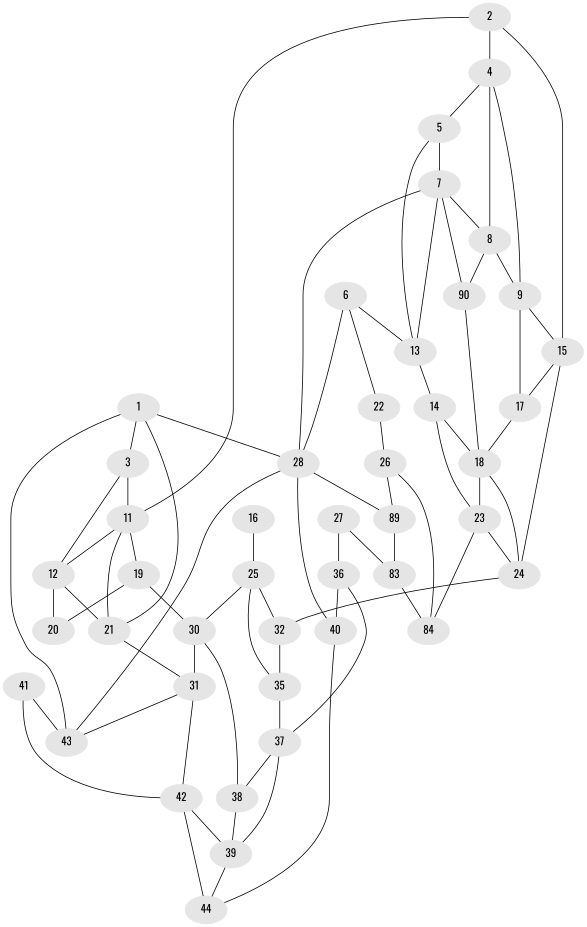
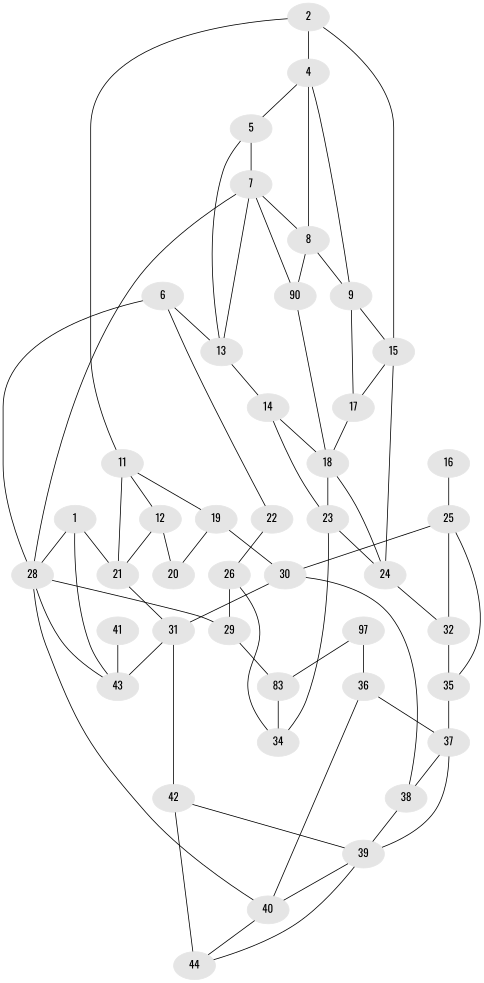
node "3": removed
node "27": label "27" -> "97"
node "89": label "89" -> "29"
node "84": label "84" -> "34"
edge "41" -- "42": removed
edge "39" -- "40": added
